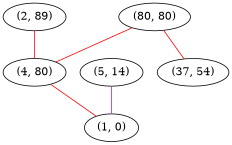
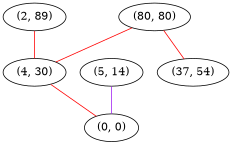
node "(4, 80)": label "(4, 80)" -> "(4, 30)"
node "(1, 0)": label "(1, 0)" -> "(0, 0)"
